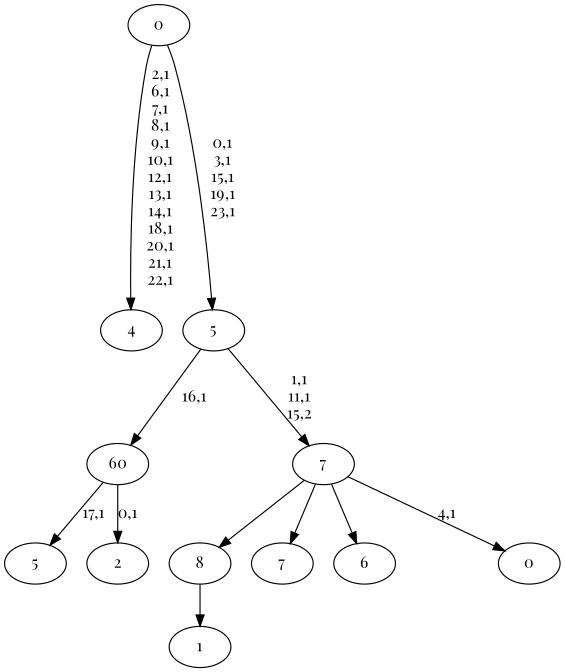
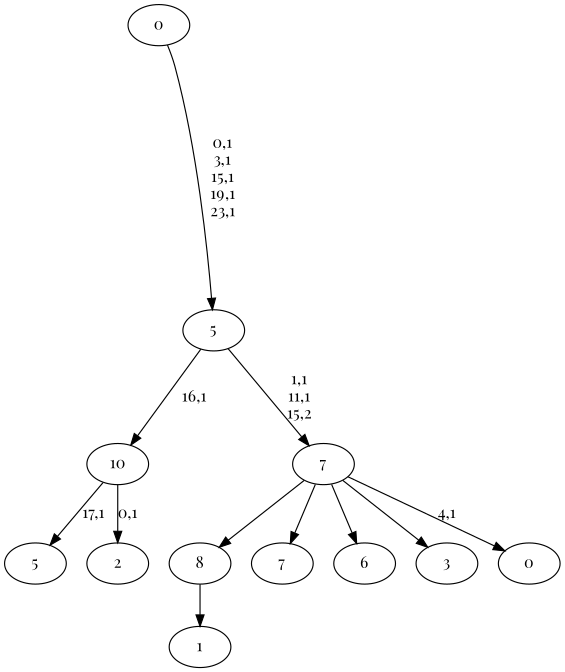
node "4": removed
node "60": label "60" -> "10"
node "3": added
